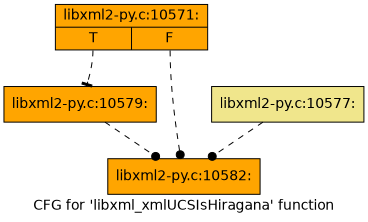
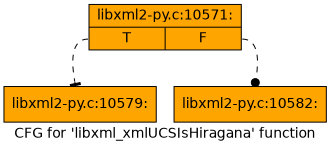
node "libxml2-py.c:10577:": removed
edge "libxml2-py.c:10579:" -> "libxml2-py.c:10582:": removed
